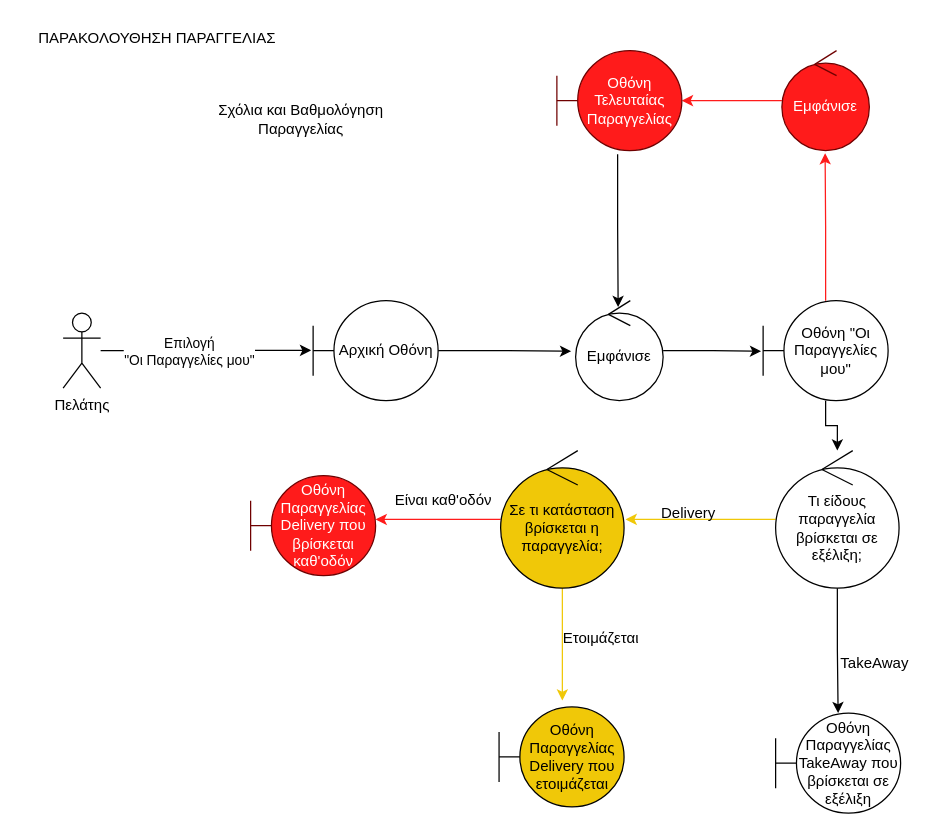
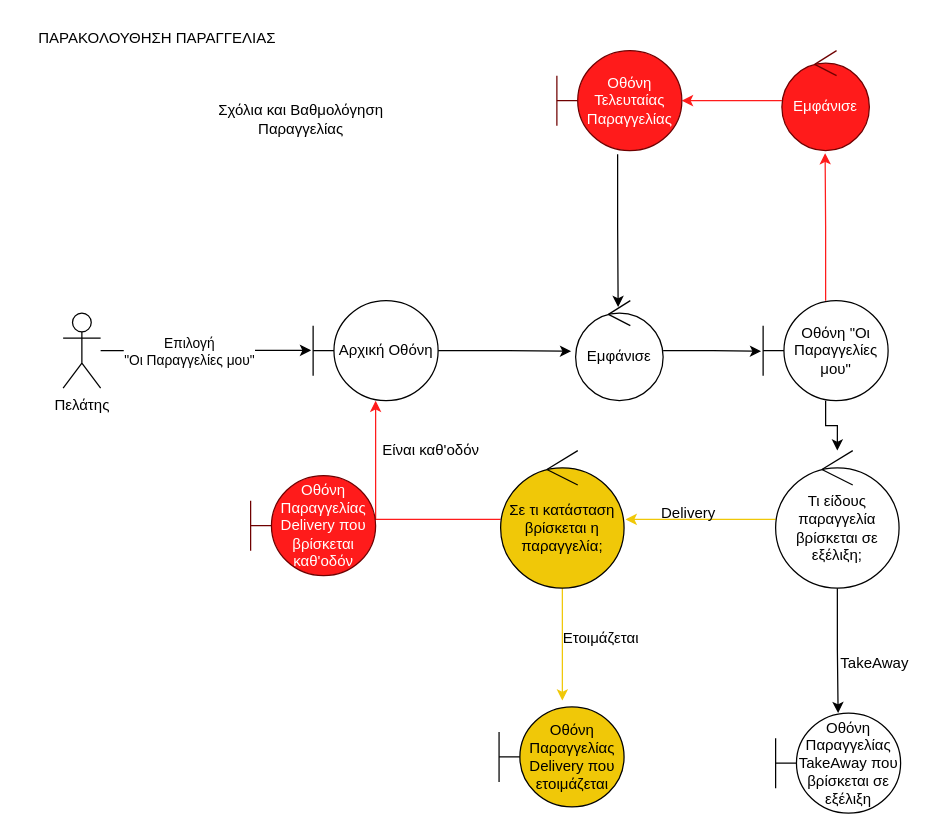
node "Είναι καθ'οδόν": moved (443, 501) -> (430, 451)
edge "Σε τι κατάσταση βρίσκεται η παραγγελία;" -> "Οθόνη Παραγγελίας Delivery που βρίσκεται καθ'οδόν": now "Σε τι κατάσταση βρίσκεται η παραγγελία;" -> "Αρχική Οθόνη"
